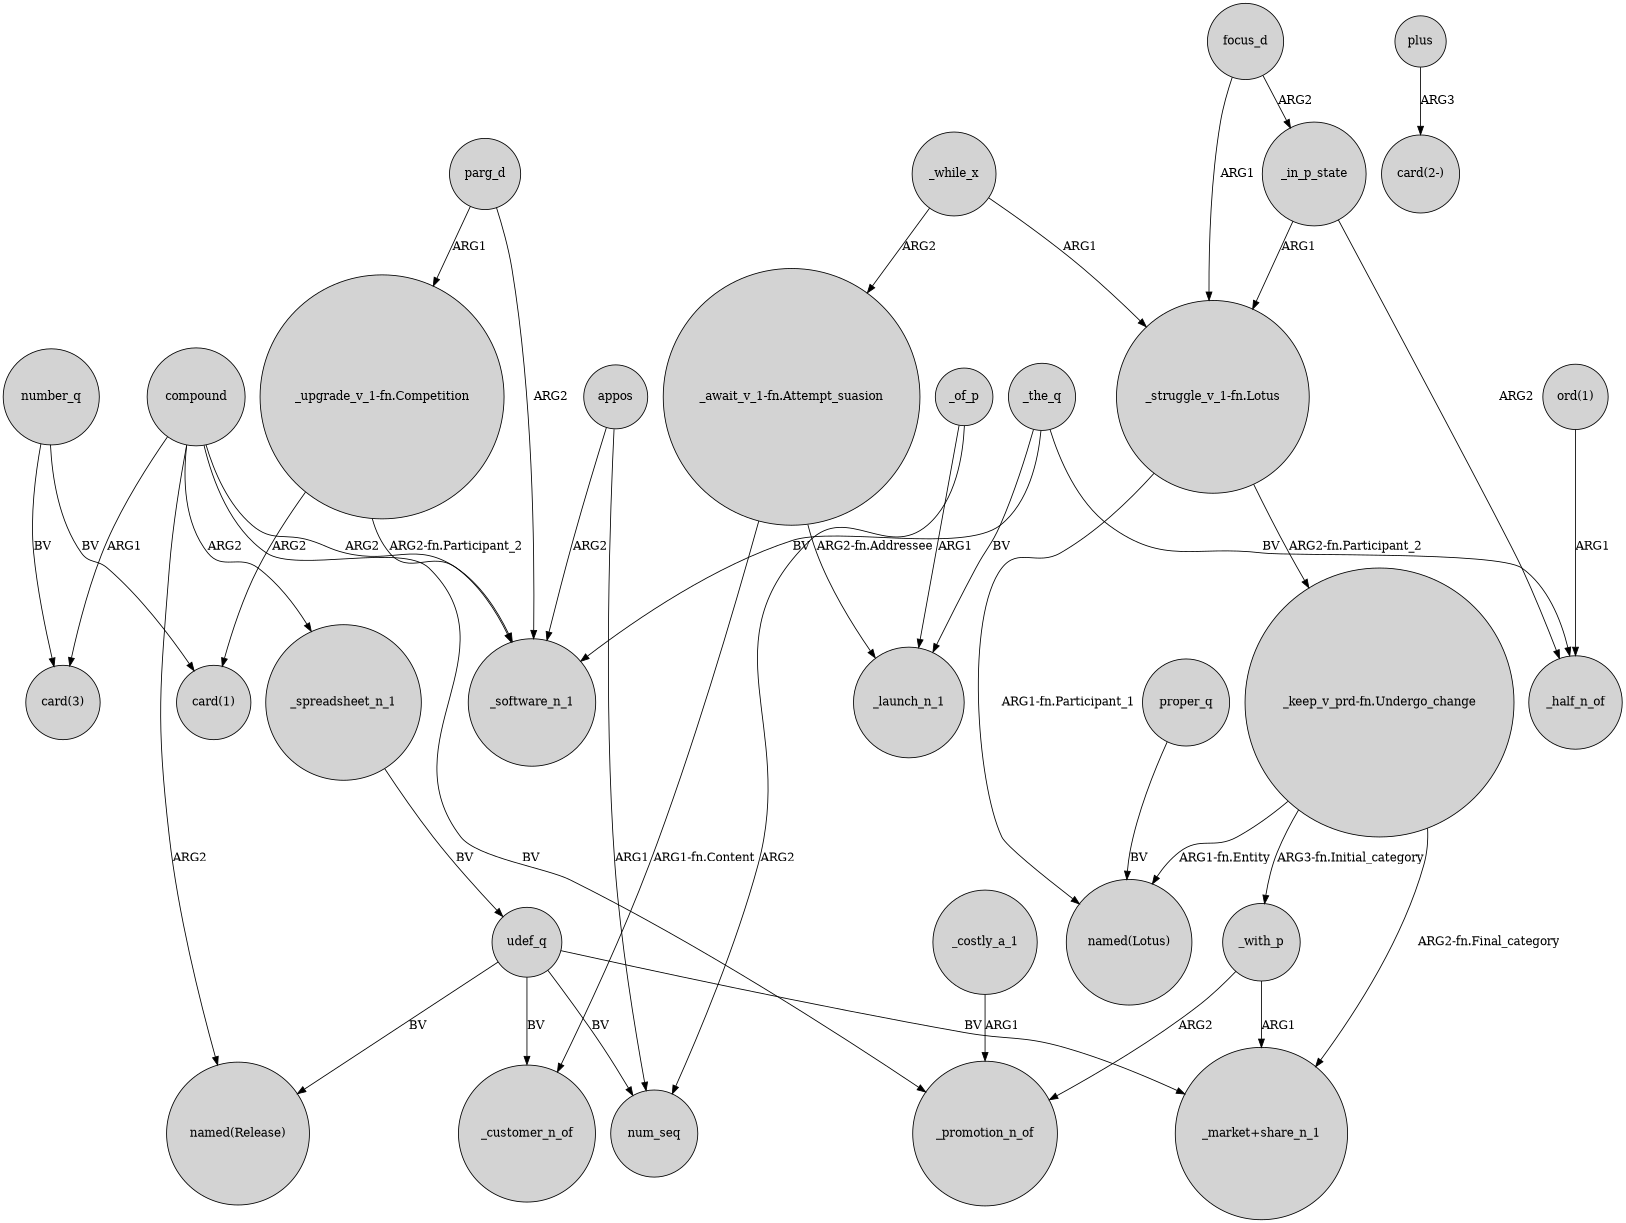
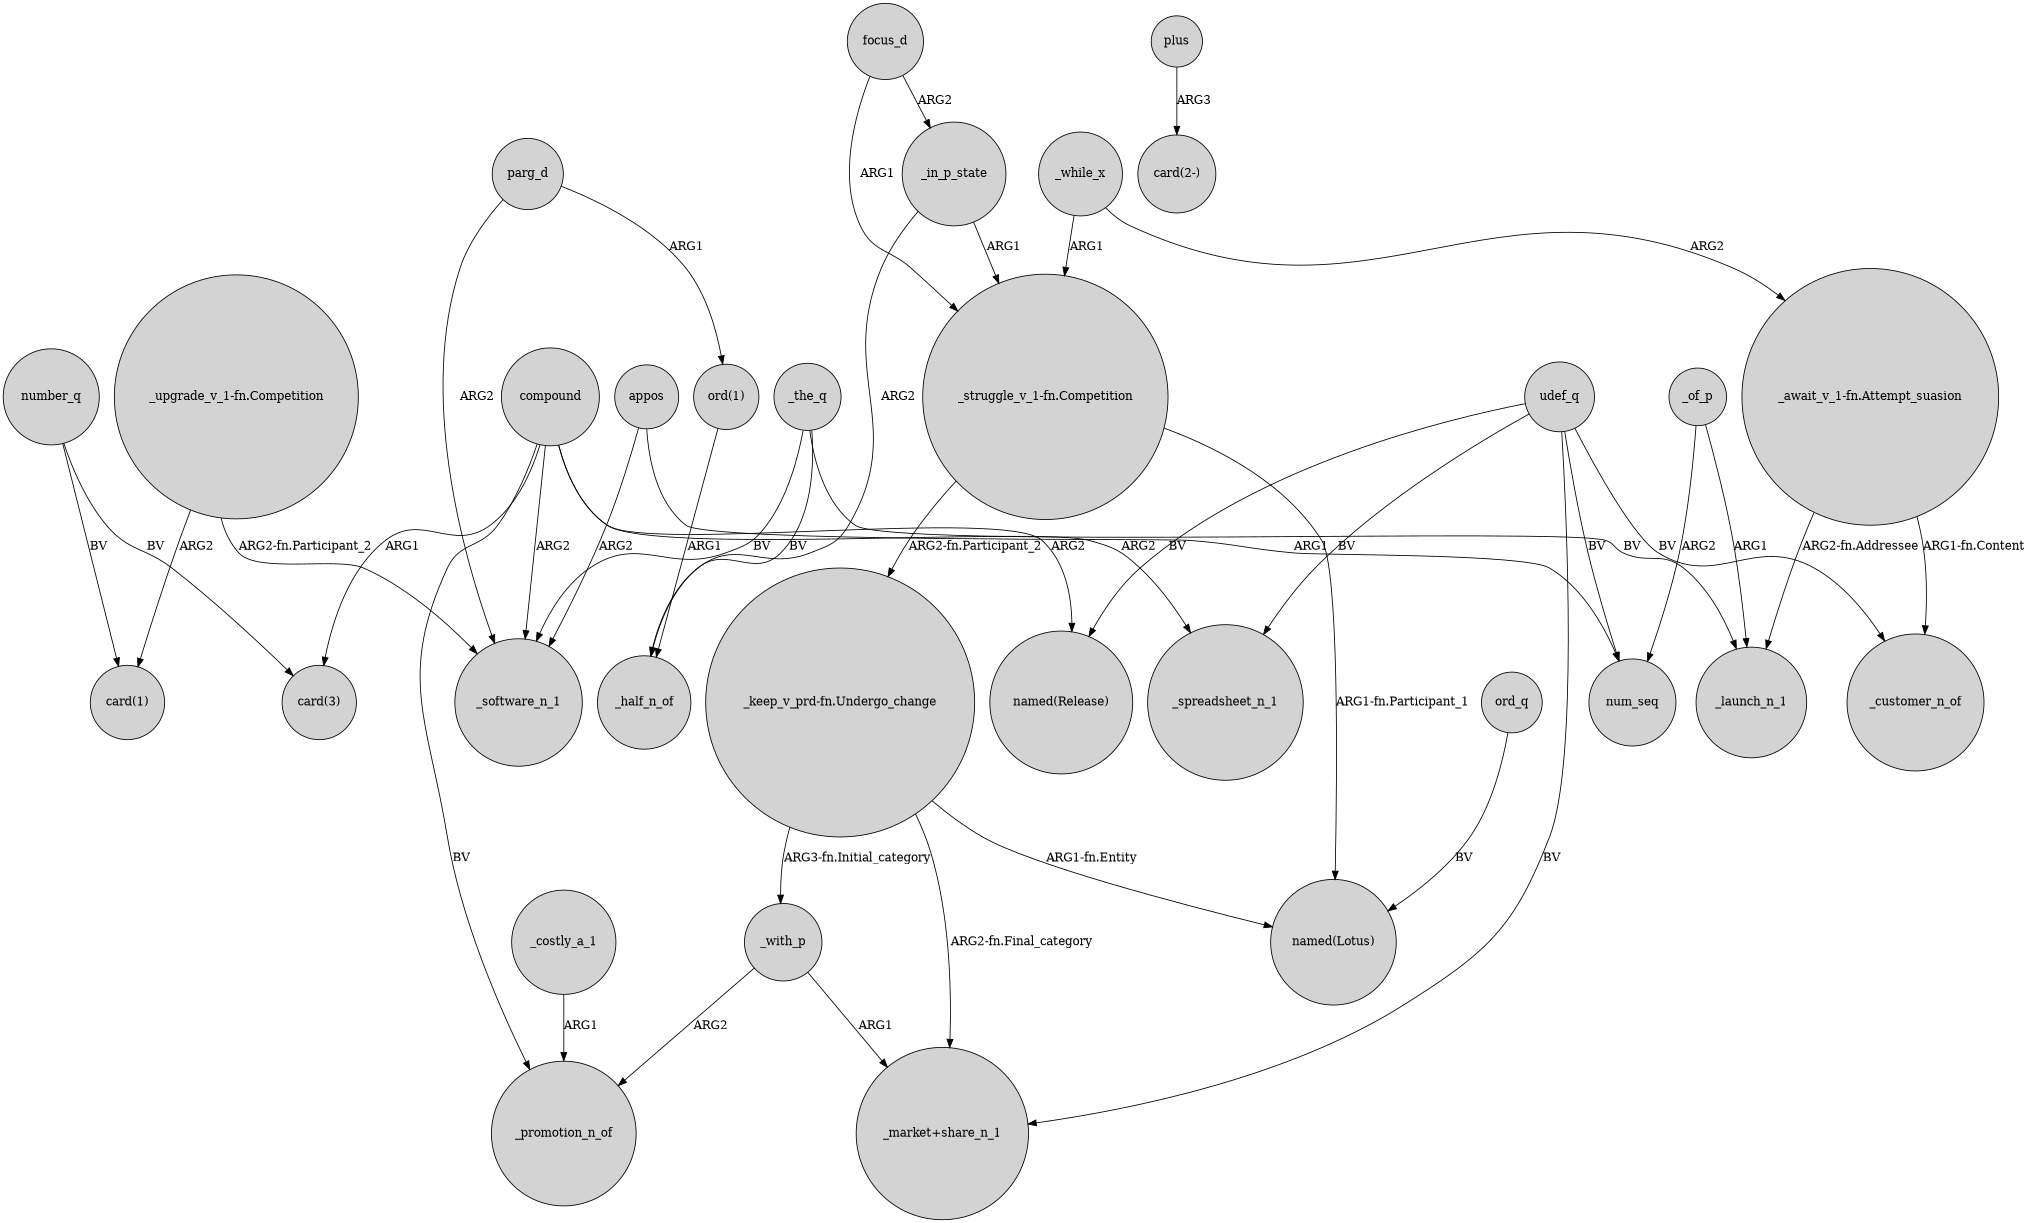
edge "parg_d" -> "_upgrade_v_1-fn.Competition": now "parg_d" -> "ord(1)"
node "_struggle_v_1-fn.Lotus": label "_struggle_v_1-fn.Lotus" -> "_struggle_v_1-fn.Competition"
node "proper_q": label "proper_q" -> "ord_q"
edge "_spreadsheet_n_1" -> "udef_q": reversed
